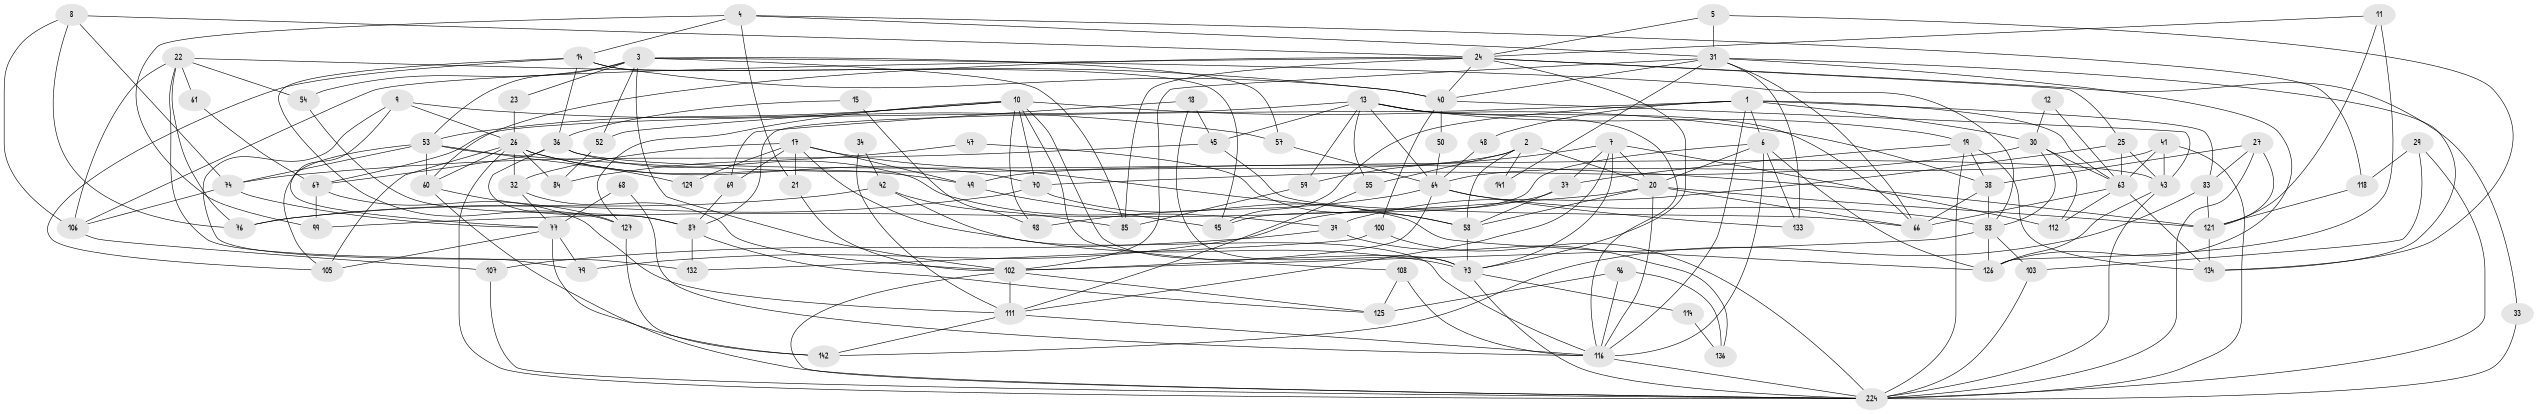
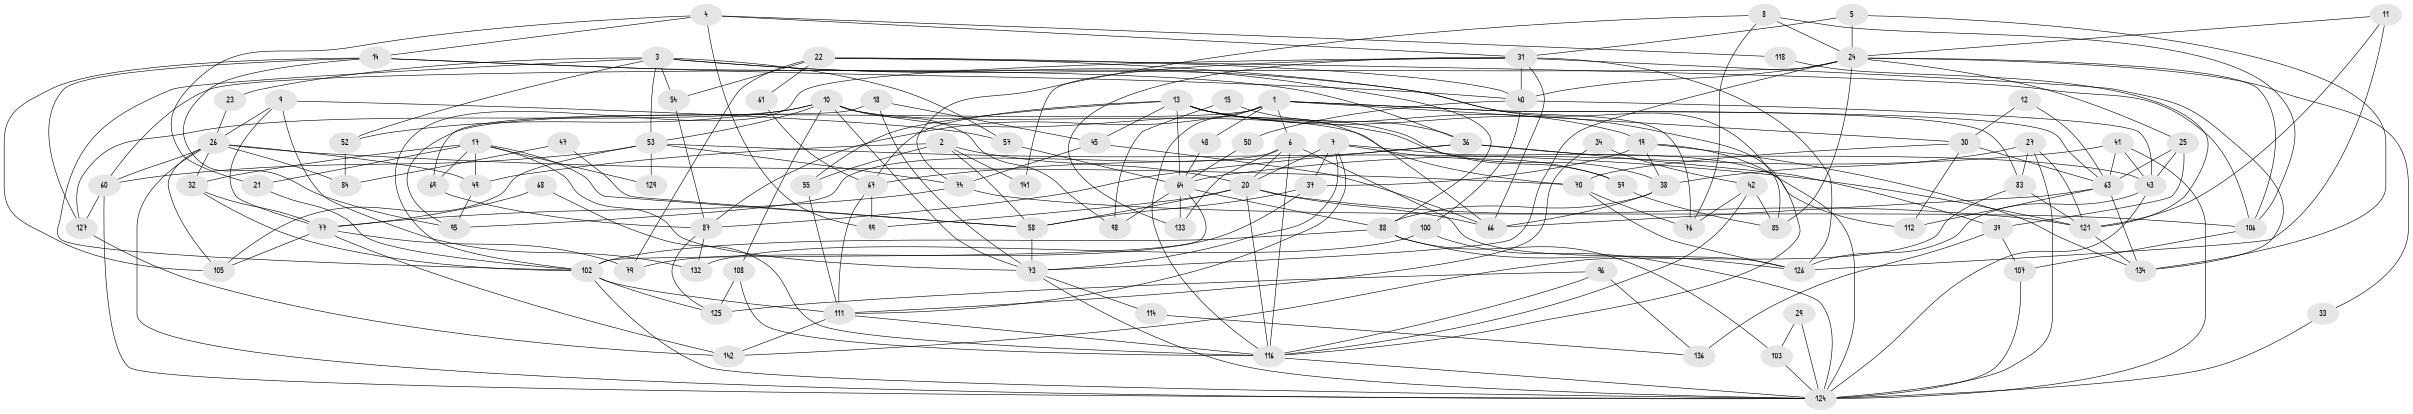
edge "29" -- "118": removed
edge "30" -- "88": removed
node "224": label "224" -> "124"
